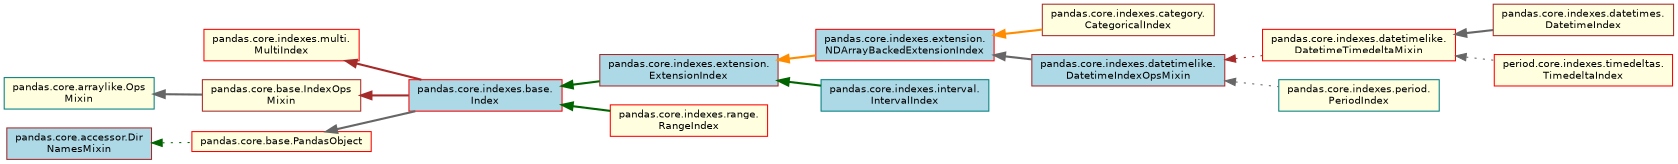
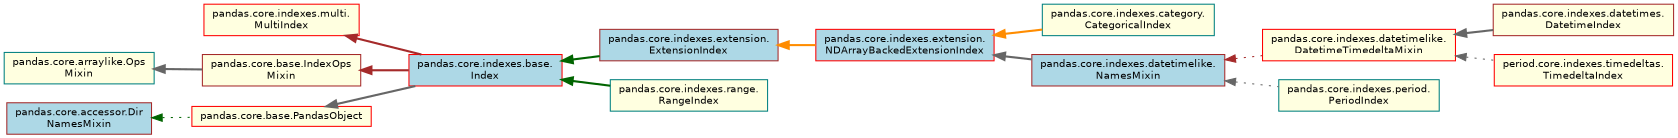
node "pandas.core.indexes.category. CategoricalIndex": color brown -> teal
node "pandas.core.indexes.datetimelike. DatetimeIndexOpsMixin": label "pandas.core.indexes.datetimelike. DatetimeIndexOpsMixin" -> "pandas.core.indexes.datetimelike. NamesMixin"
node "pandas.core.indexes.interval. IntervalIndex": removed
node "pandas.core.indexes.range. RangeIndex": color red -> teal
